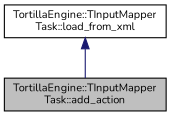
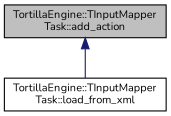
edge "TortillaEngine::TInputMapper Task::add_action" -> "TortillaEngine::TInputMapper Task::load_from_xml": reversed
